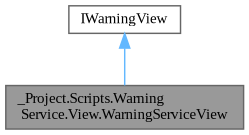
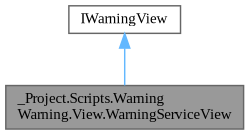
node "_Project.Scripts.Warning Service.View.WarningServiceView": label "_Project.Scripts.Warning Service.View.WarningServiceView" -> "_Project.Scripts.Warning Warning.View.WarningServiceView"
